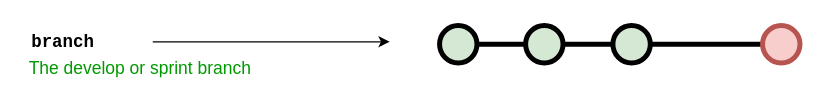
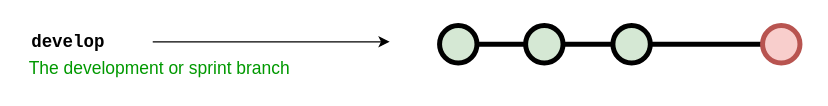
node "branch": label "branch" -> "develop"
node "The develop or sprint branch": label "The develop or sprint branch" -> "The development or sprint branch"
